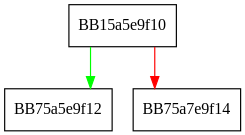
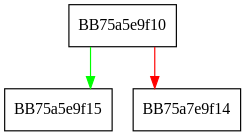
node "BB15a5e9f10": label "BB15a5e9f10" -> "BB75a5e9f10"
node "BB75a5e9f12": label "BB75a5e9f12" -> "BB75a5e9f15"
